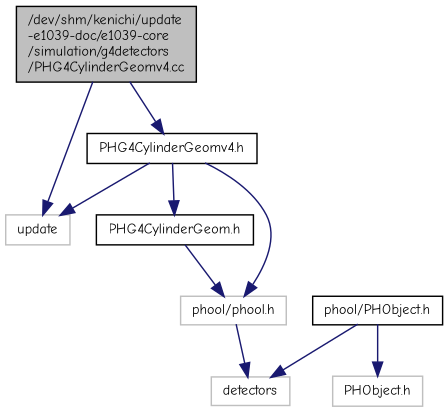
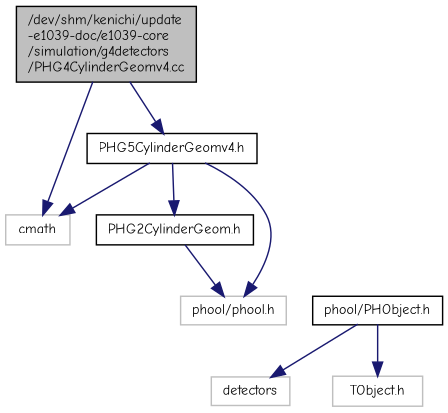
node "PHG4CylinderGeomv4.h": label "PHG4CylinderGeomv4.h" -> "PHG5CylinderGeomv4.h"
node "update": label "update" -> "cmath"
node "PHG4CylinderGeom.h": label "PHG4CylinderGeom.h" -> "PHG2CylinderGeom.h"
edge "phool/phool.h" -> "detectors": removed
node "PHObject.h": label "PHObject.h" -> "TObject.h"
